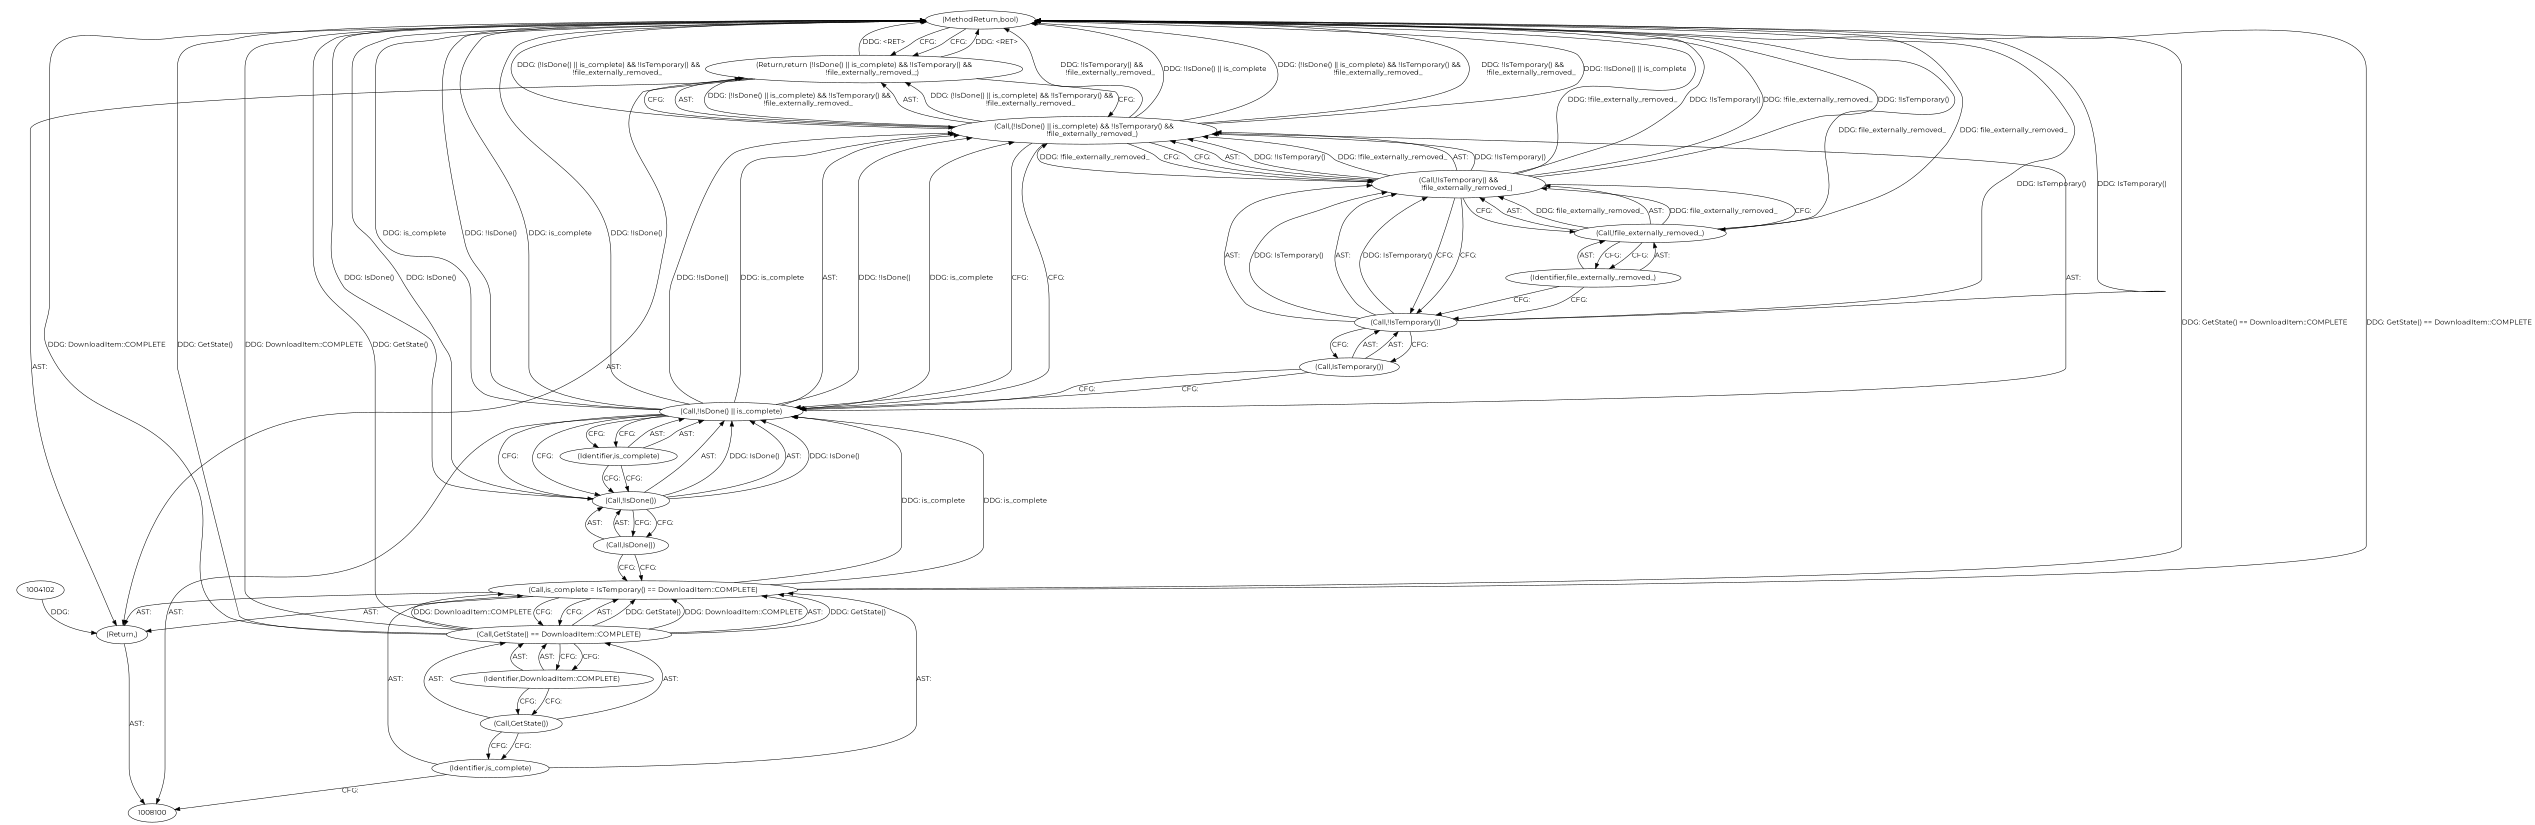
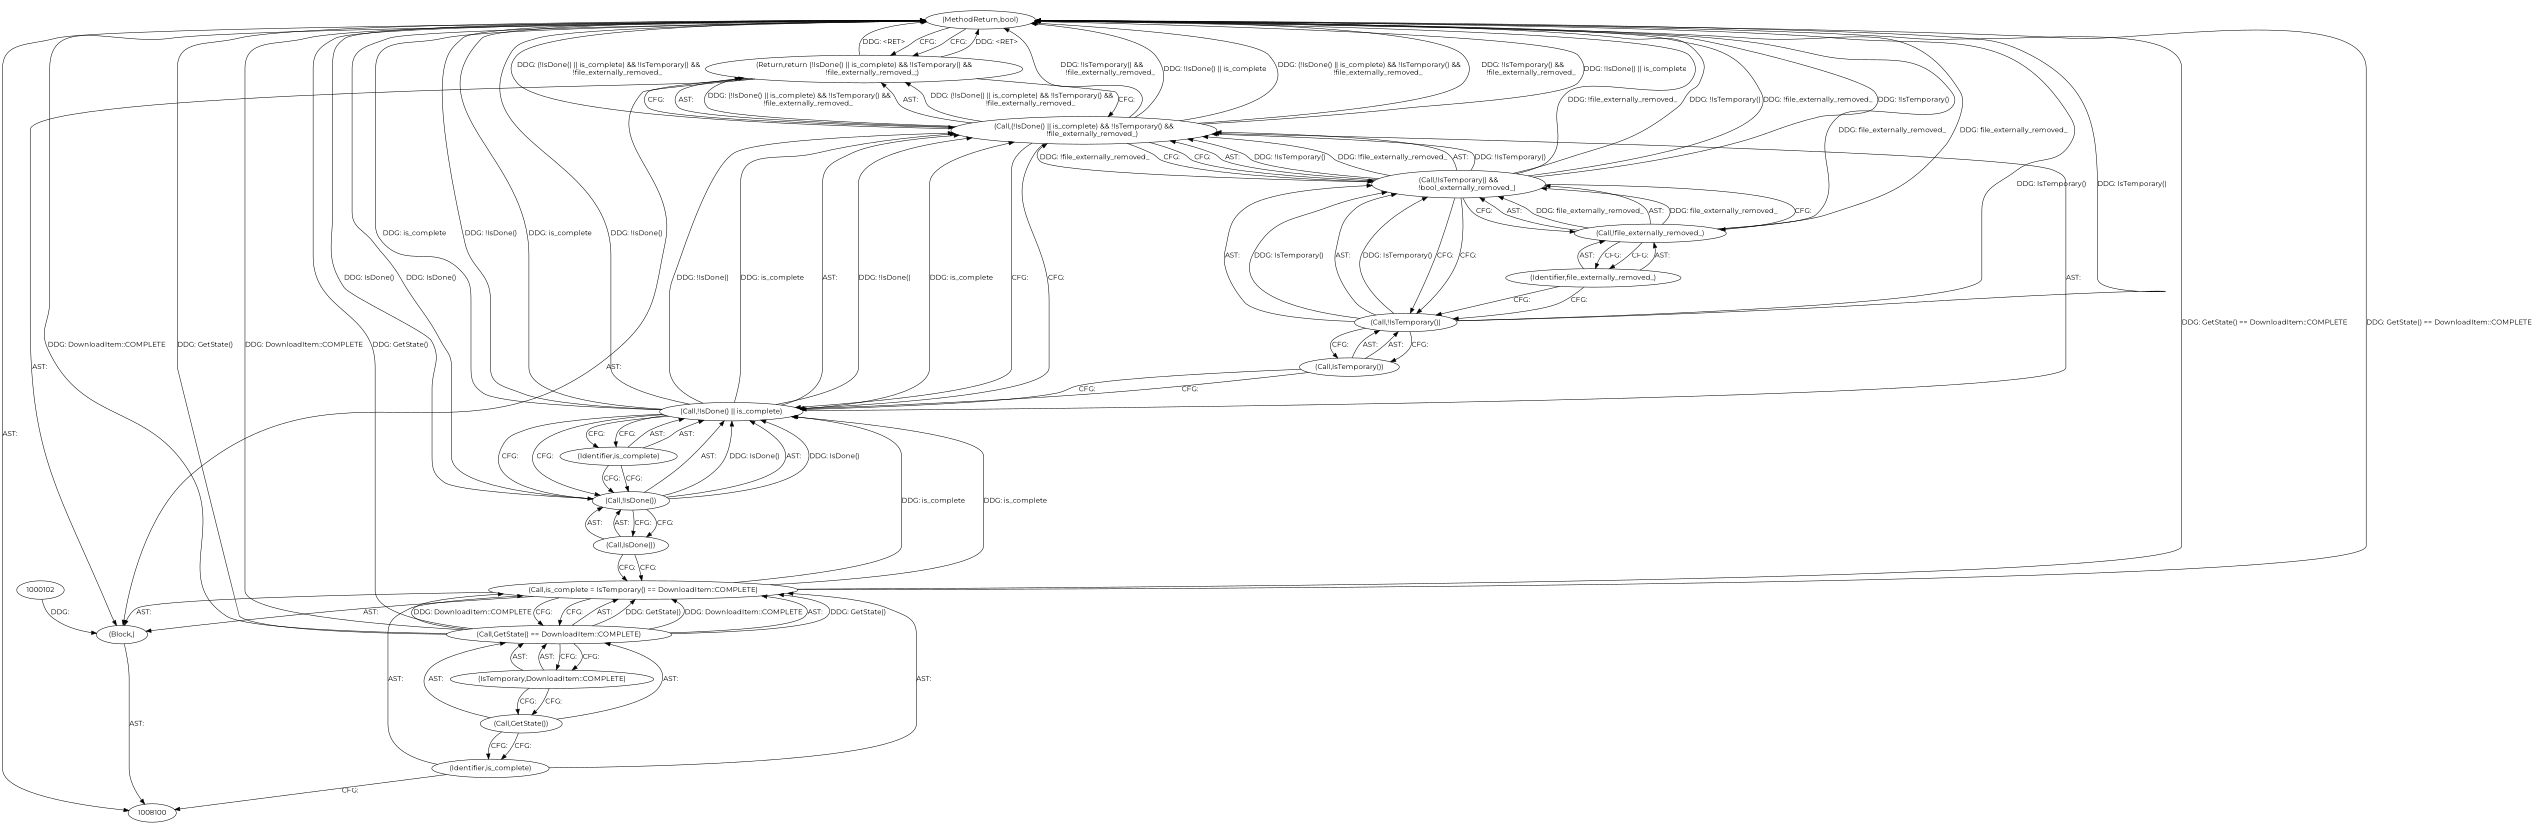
node "(Call,!IsTemporary() && !file_externally_removed_)": label "(Call,!IsTemporary() && !file_externally_removed_)" -> "(Call,!IsTemporary() && !bool_externally_removed_)"
edge "(Call,!IsDone() || is_complete)" -> "1008100": now "(MethodReturn,bool)" -> "1008100"
node "1004102": label "1004102" -> "1000102"
node "(Return,)": label "(Return,)" -> "(Block,)"
node "(Identifier,DownloadItem::COMPLETE)": label "(Identifier,DownloadItem::COMPLETE)" -> "(IsTemporary,DownloadItem::COMPLETE)"
